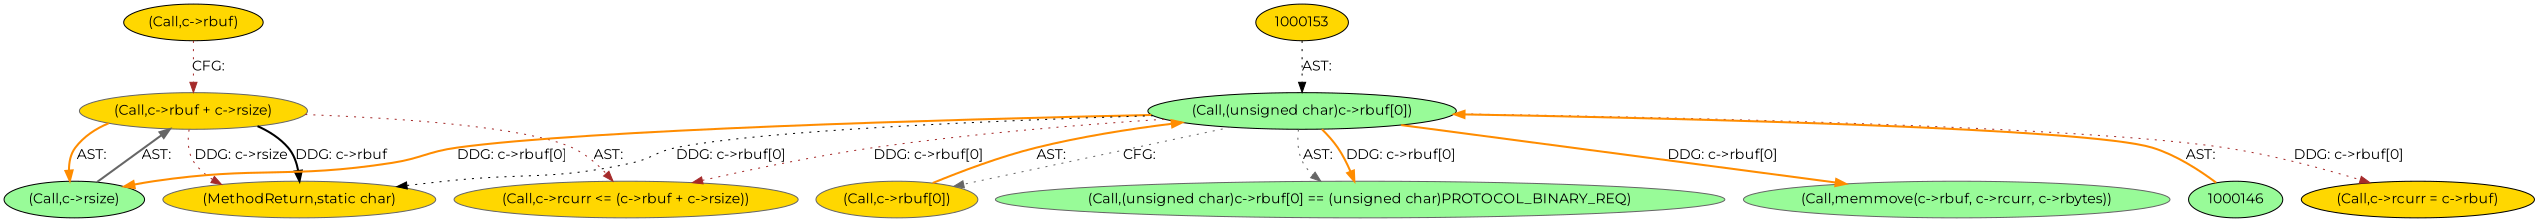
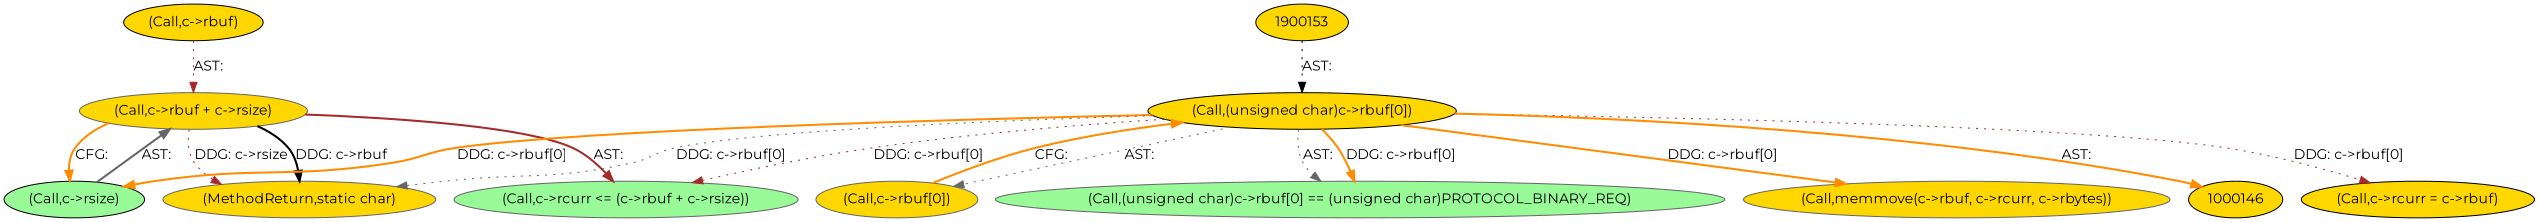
node "1000153": label "1000153" -> "1900153"
edge "(Call,c->rbuf)" -> "(Call,c->rbuf + c->rsize)": label "CFG: " -> "AST: "
node "(Call,(unsigned char)c->rbuf[0])": fillcolor palegreen -> gold
edge "1000146" -> "(Call,(unsigned char)c->rbuf[0])": reversed
edge "(Call,c->rbuf + c->rsize)" -> "(Call,c->rcurr <= (c->rbuf + c->rsize))": style dotted -> bold
edge "(Call,(unsigned char)c->rbuf[0])" -> "(MethodReturn,static char)": color black -> gray40
edge "(Call,c->rbuf + c->rsize)" -> "(Call,c->rsize)": label "AST: " -> "CFG: "
edge "(Call,c->rbuf[0])" -> "(Call,(unsigned char)c->rbuf[0])": label "AST: " -> "CFG: "
edge "(Call,(unsigned char)c->rbuf[0])" -> "(Call,c->rbuf[0])": label "CFG: " -> "AST: "
node "(Call,c->rcurr <= (c->rbuf + c->rsize))": fillcolor gold -> palegreen
node "(Call,memmove(c->rbuf, c->rcurr, c->rbytes))": fillcolor palegreen -> gold
node "1000146": fillcolor palegreen -> gold
